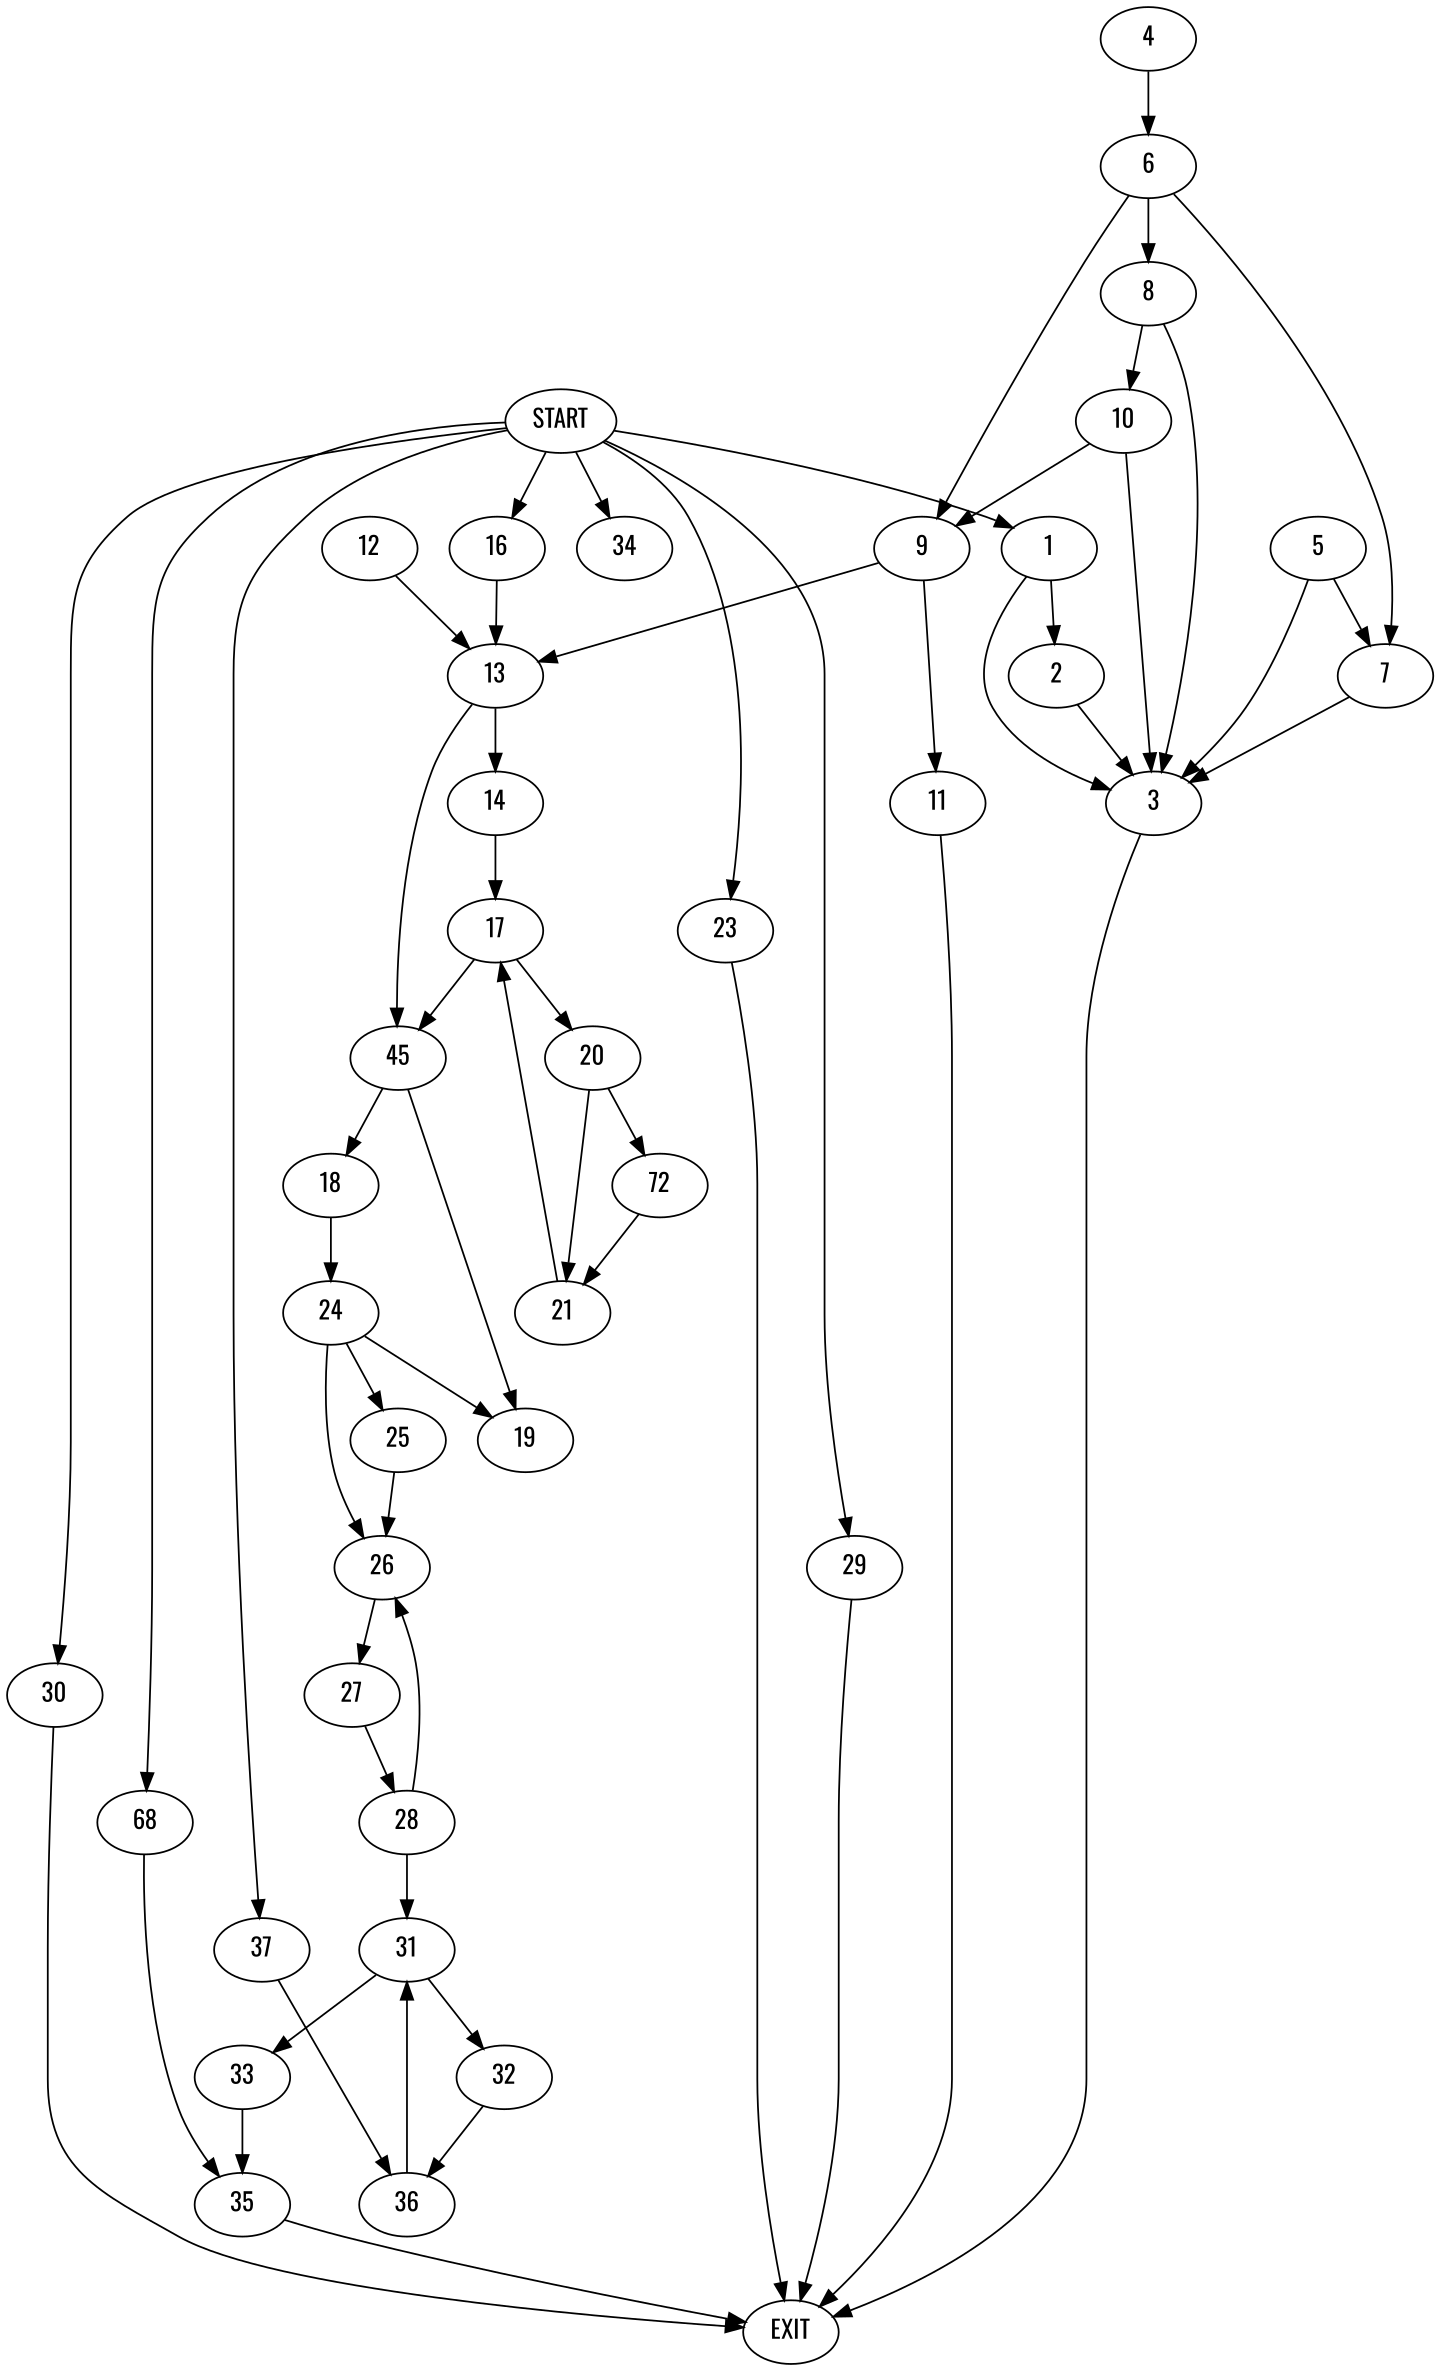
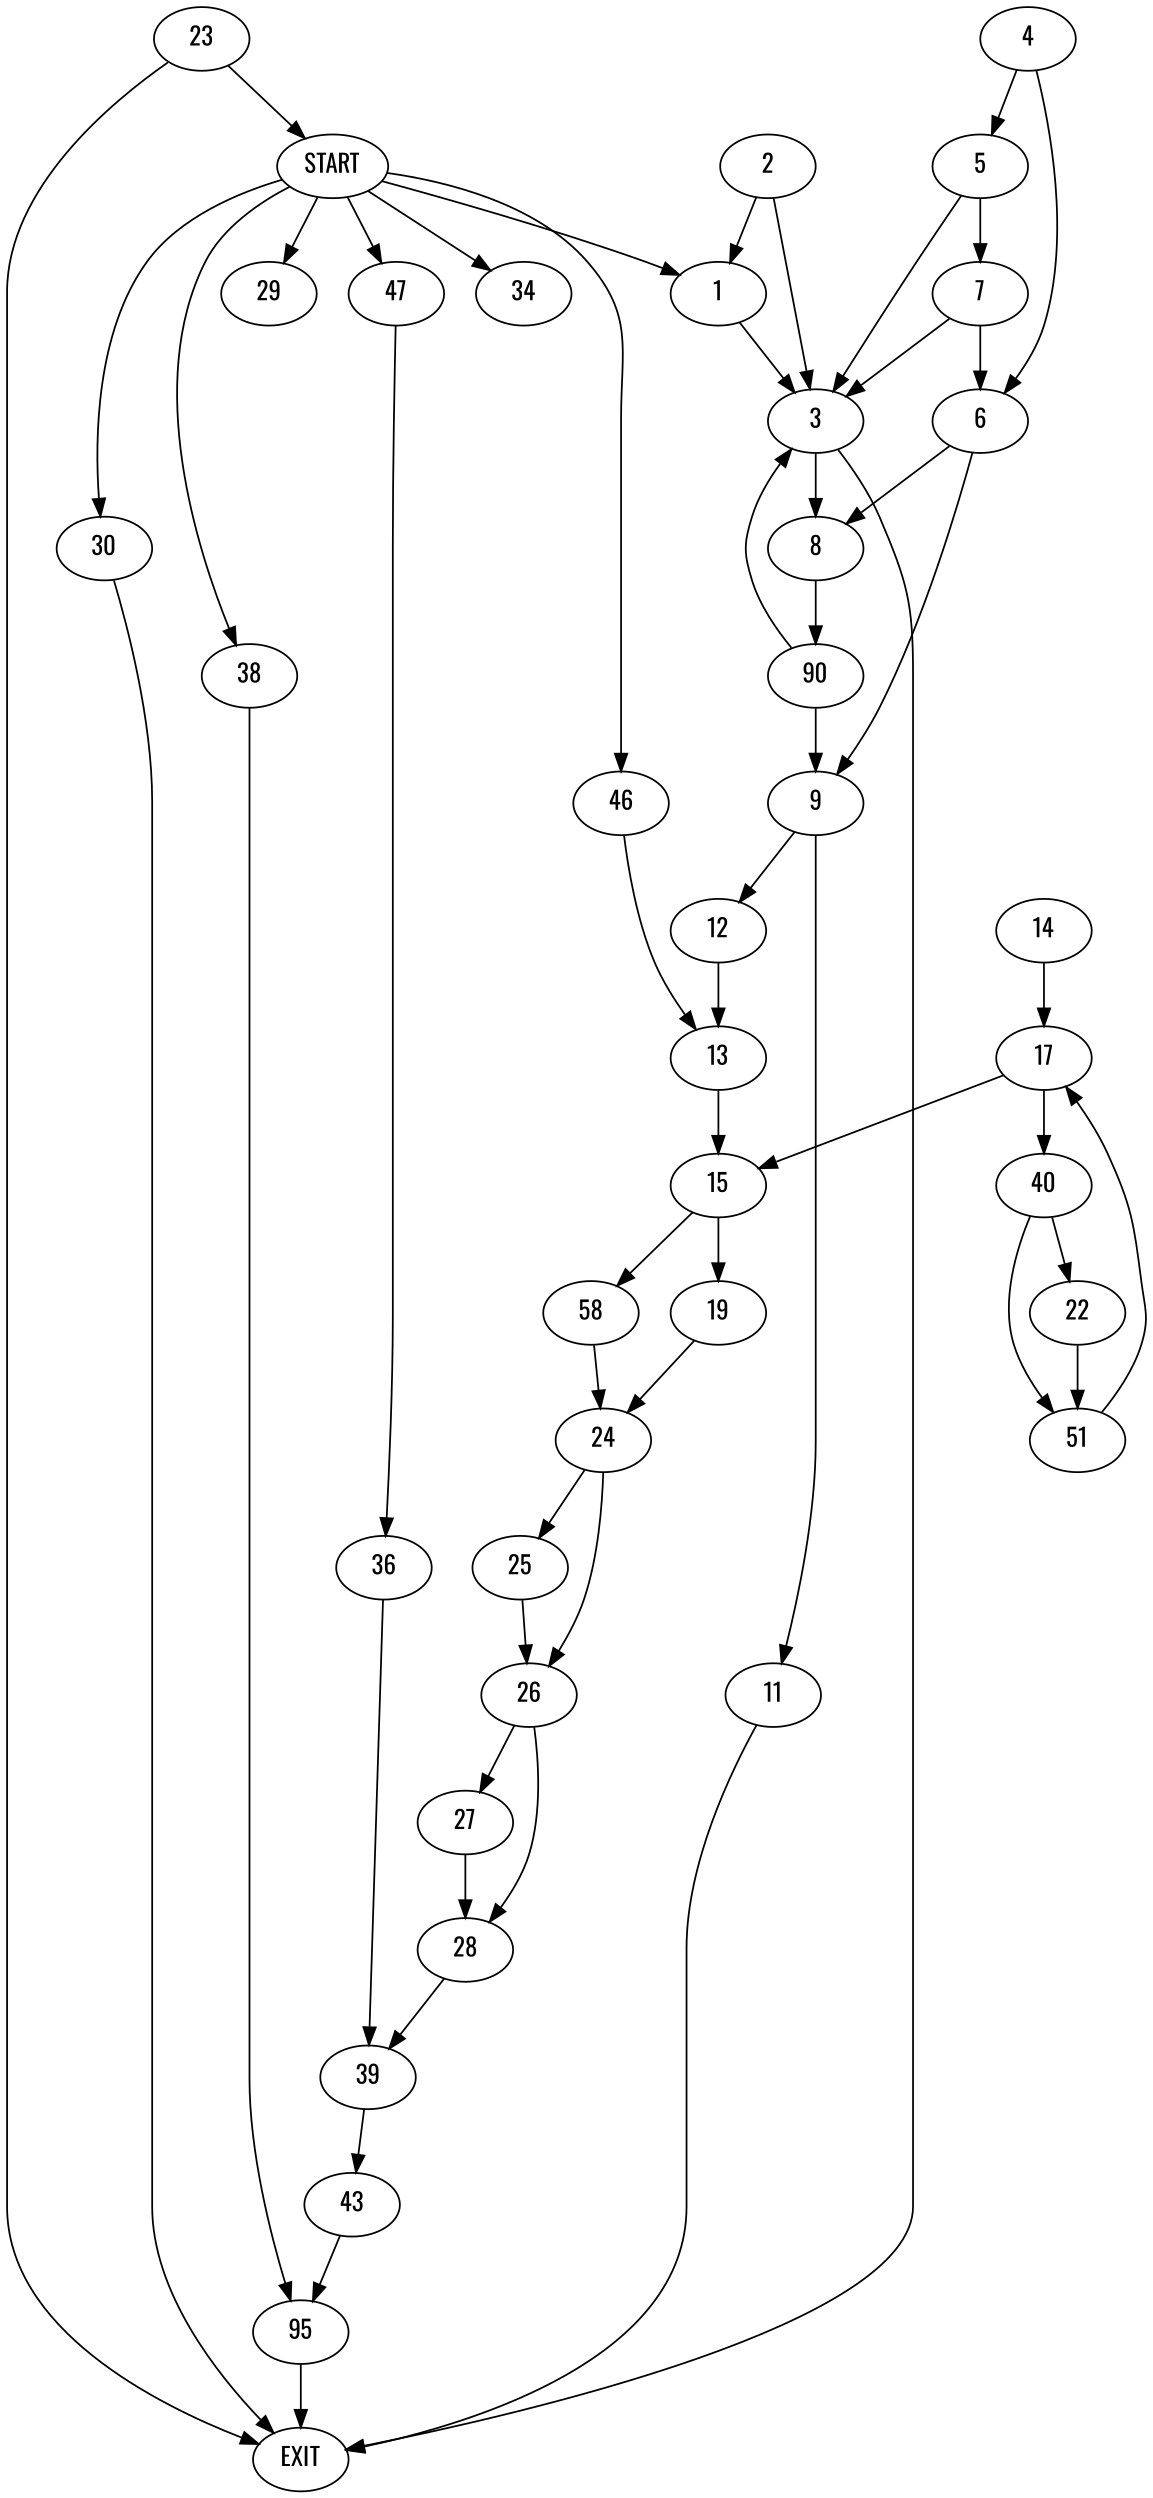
edge "4" -> "5": added
edge "6" -> "7": reversed
node "10": label "10" -> "90"
edge "8" -> "3": reversed
node "16": label "16" -> "46"
edge "1" -> "2": reversed
edge "9" -> "13": now "9" -> "12"
edge "START" -> "23": reversed
edge "13" -> "14": removed
node "45": label "45" -> "15"
node "20": label "20" -> "40"
node "18": label "18" -> "58"
node "72": label "72" -> "22"
node "21": label "21" -> "51"
edge "24" -> "19": reversed
edge "28" -> "26": reversed
node "68": label "68" -> "38"
edge "29" -> "EXIT": removed
node "37": label "37" -> "47"
node "31": label "31" -> "39"
node "33": label "33" -> "43"
node "32": removed
node "35": label "35" -> "95"
